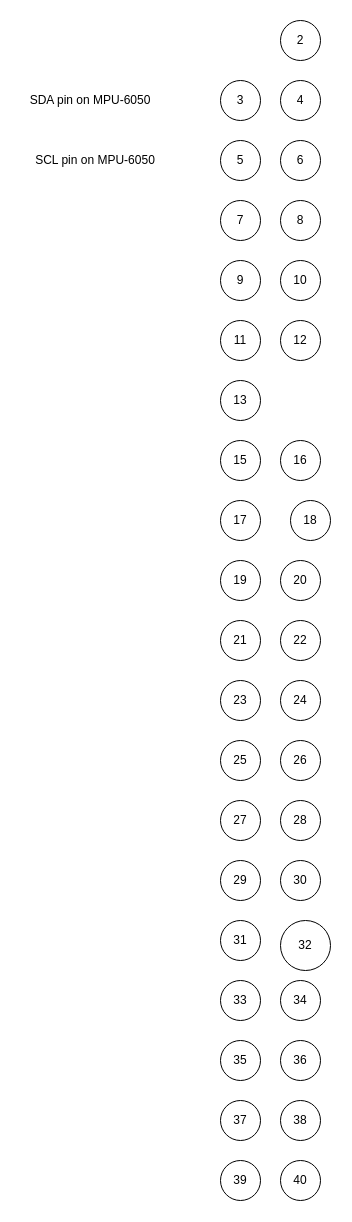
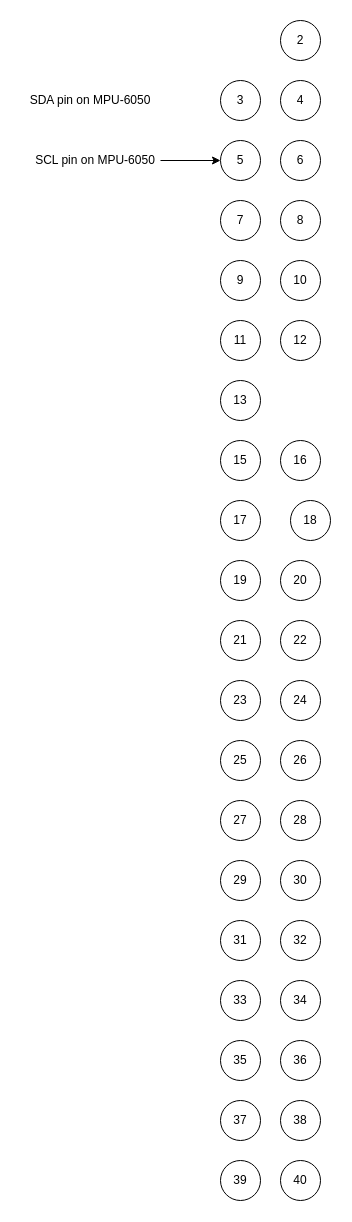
edge "SCL pin on MPU-6050" -> "5": added
node "32": size 50x50 -> 40x40
